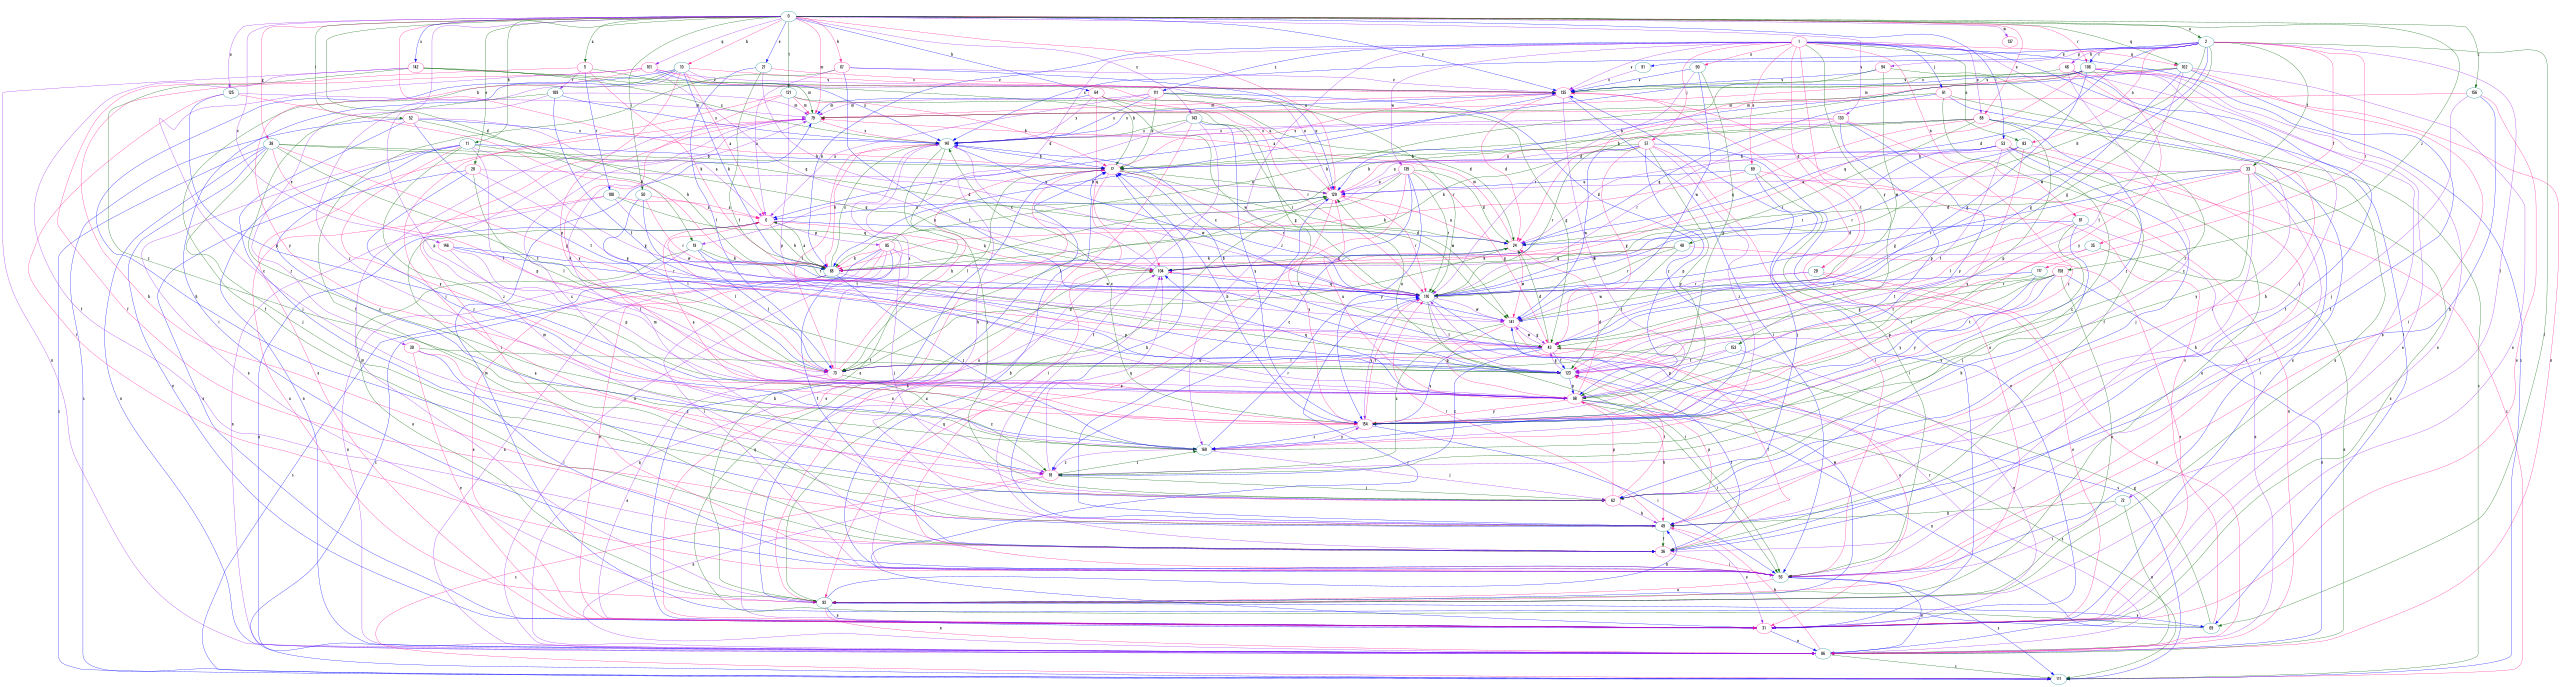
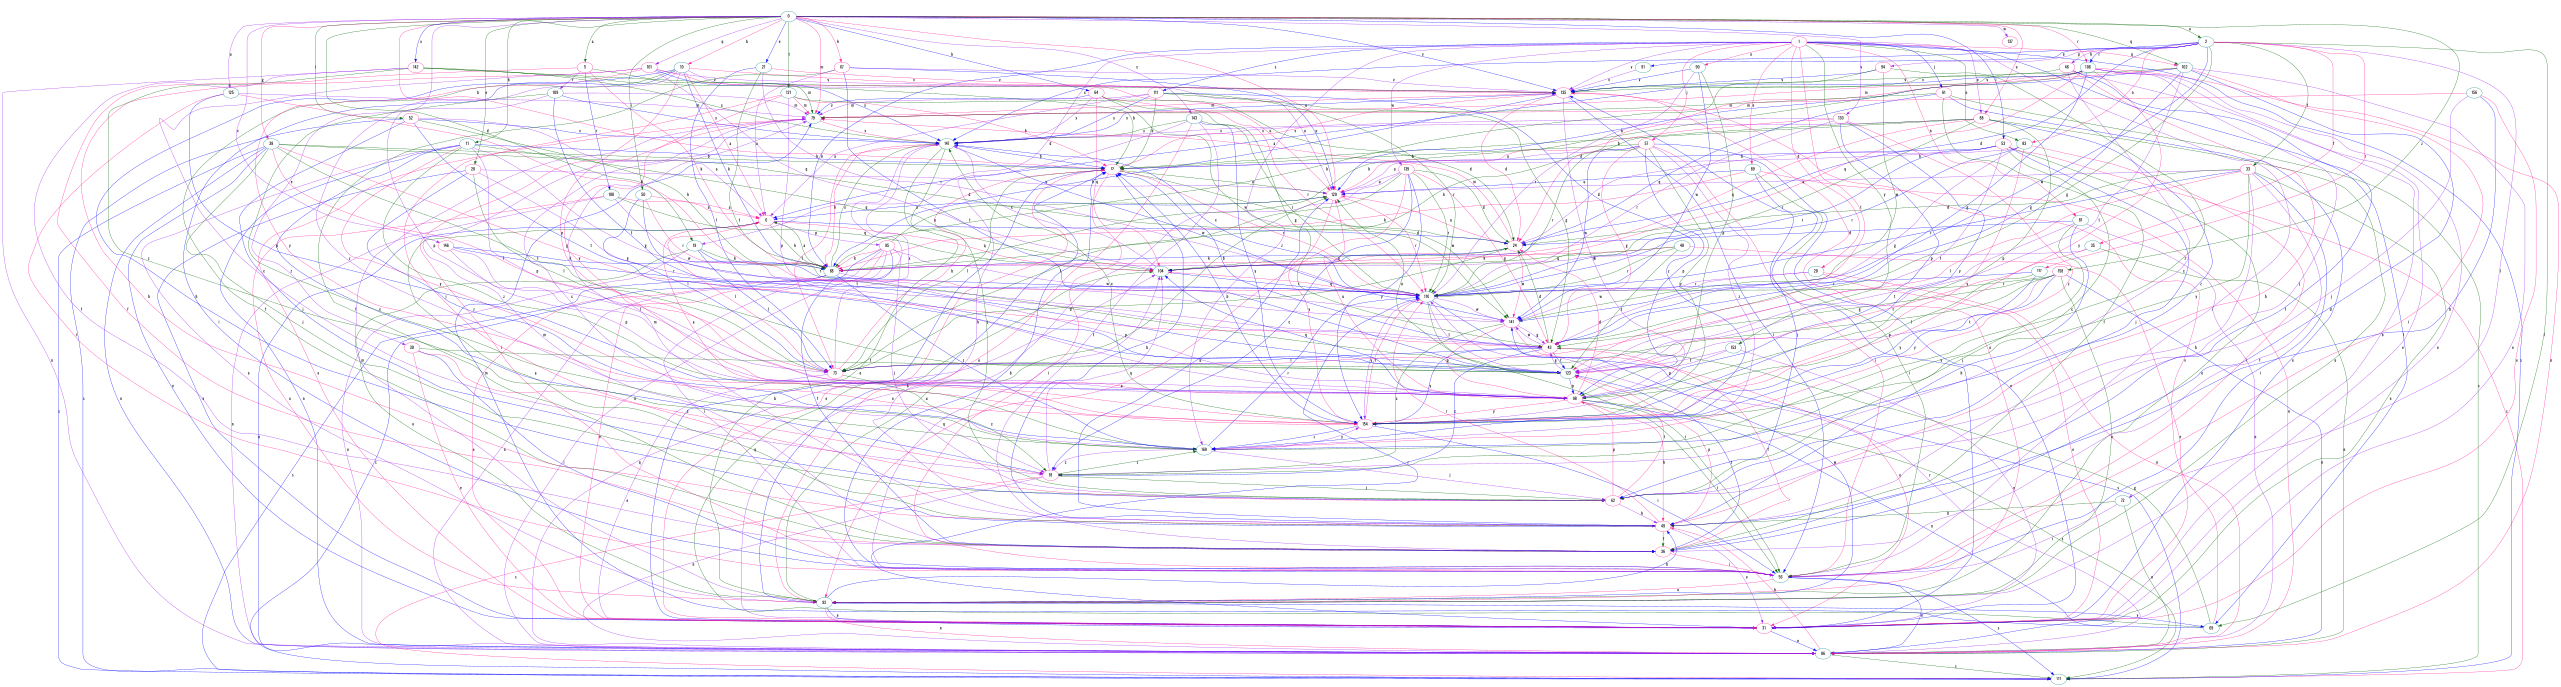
edge "0" -> "156": removed, label "z"
edge "64" -> "79": label "m" -> "v"
edge "2" -> "48": removed, label "h"
edge "102" -> "36": label "f" -> "d"
edge "88" -> "154": now "88" -> "160"
node "49": color teal -> deeppink
